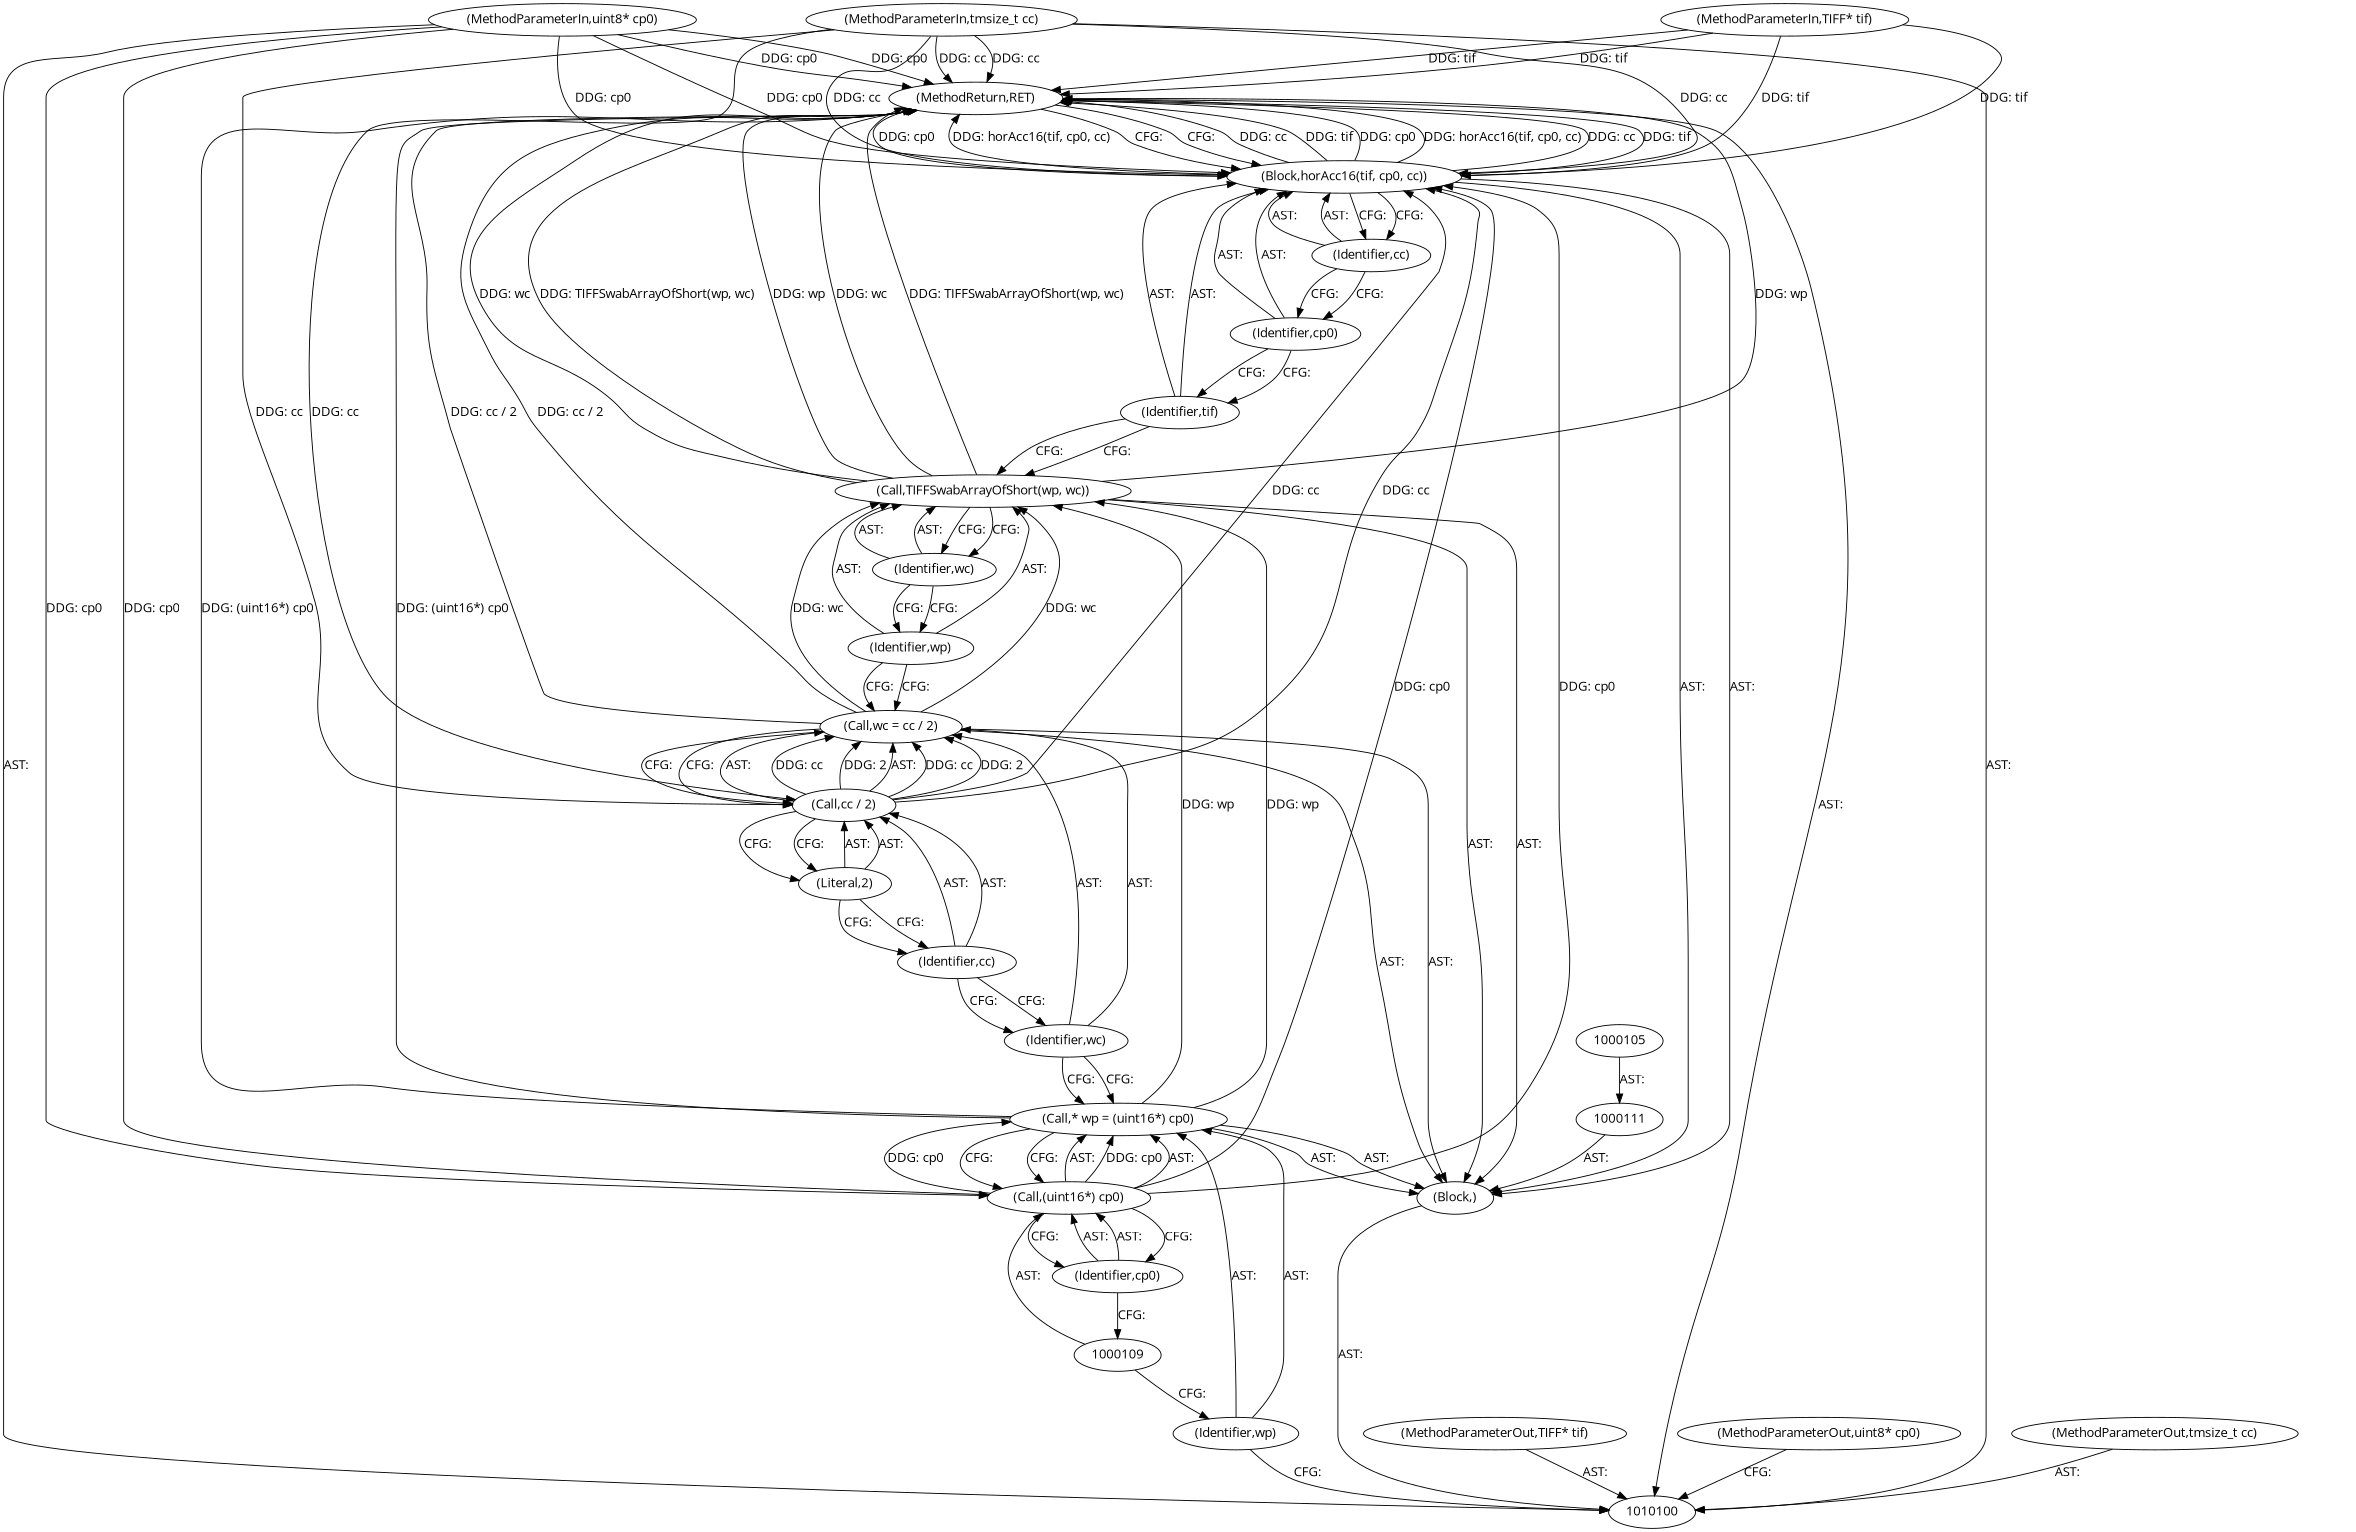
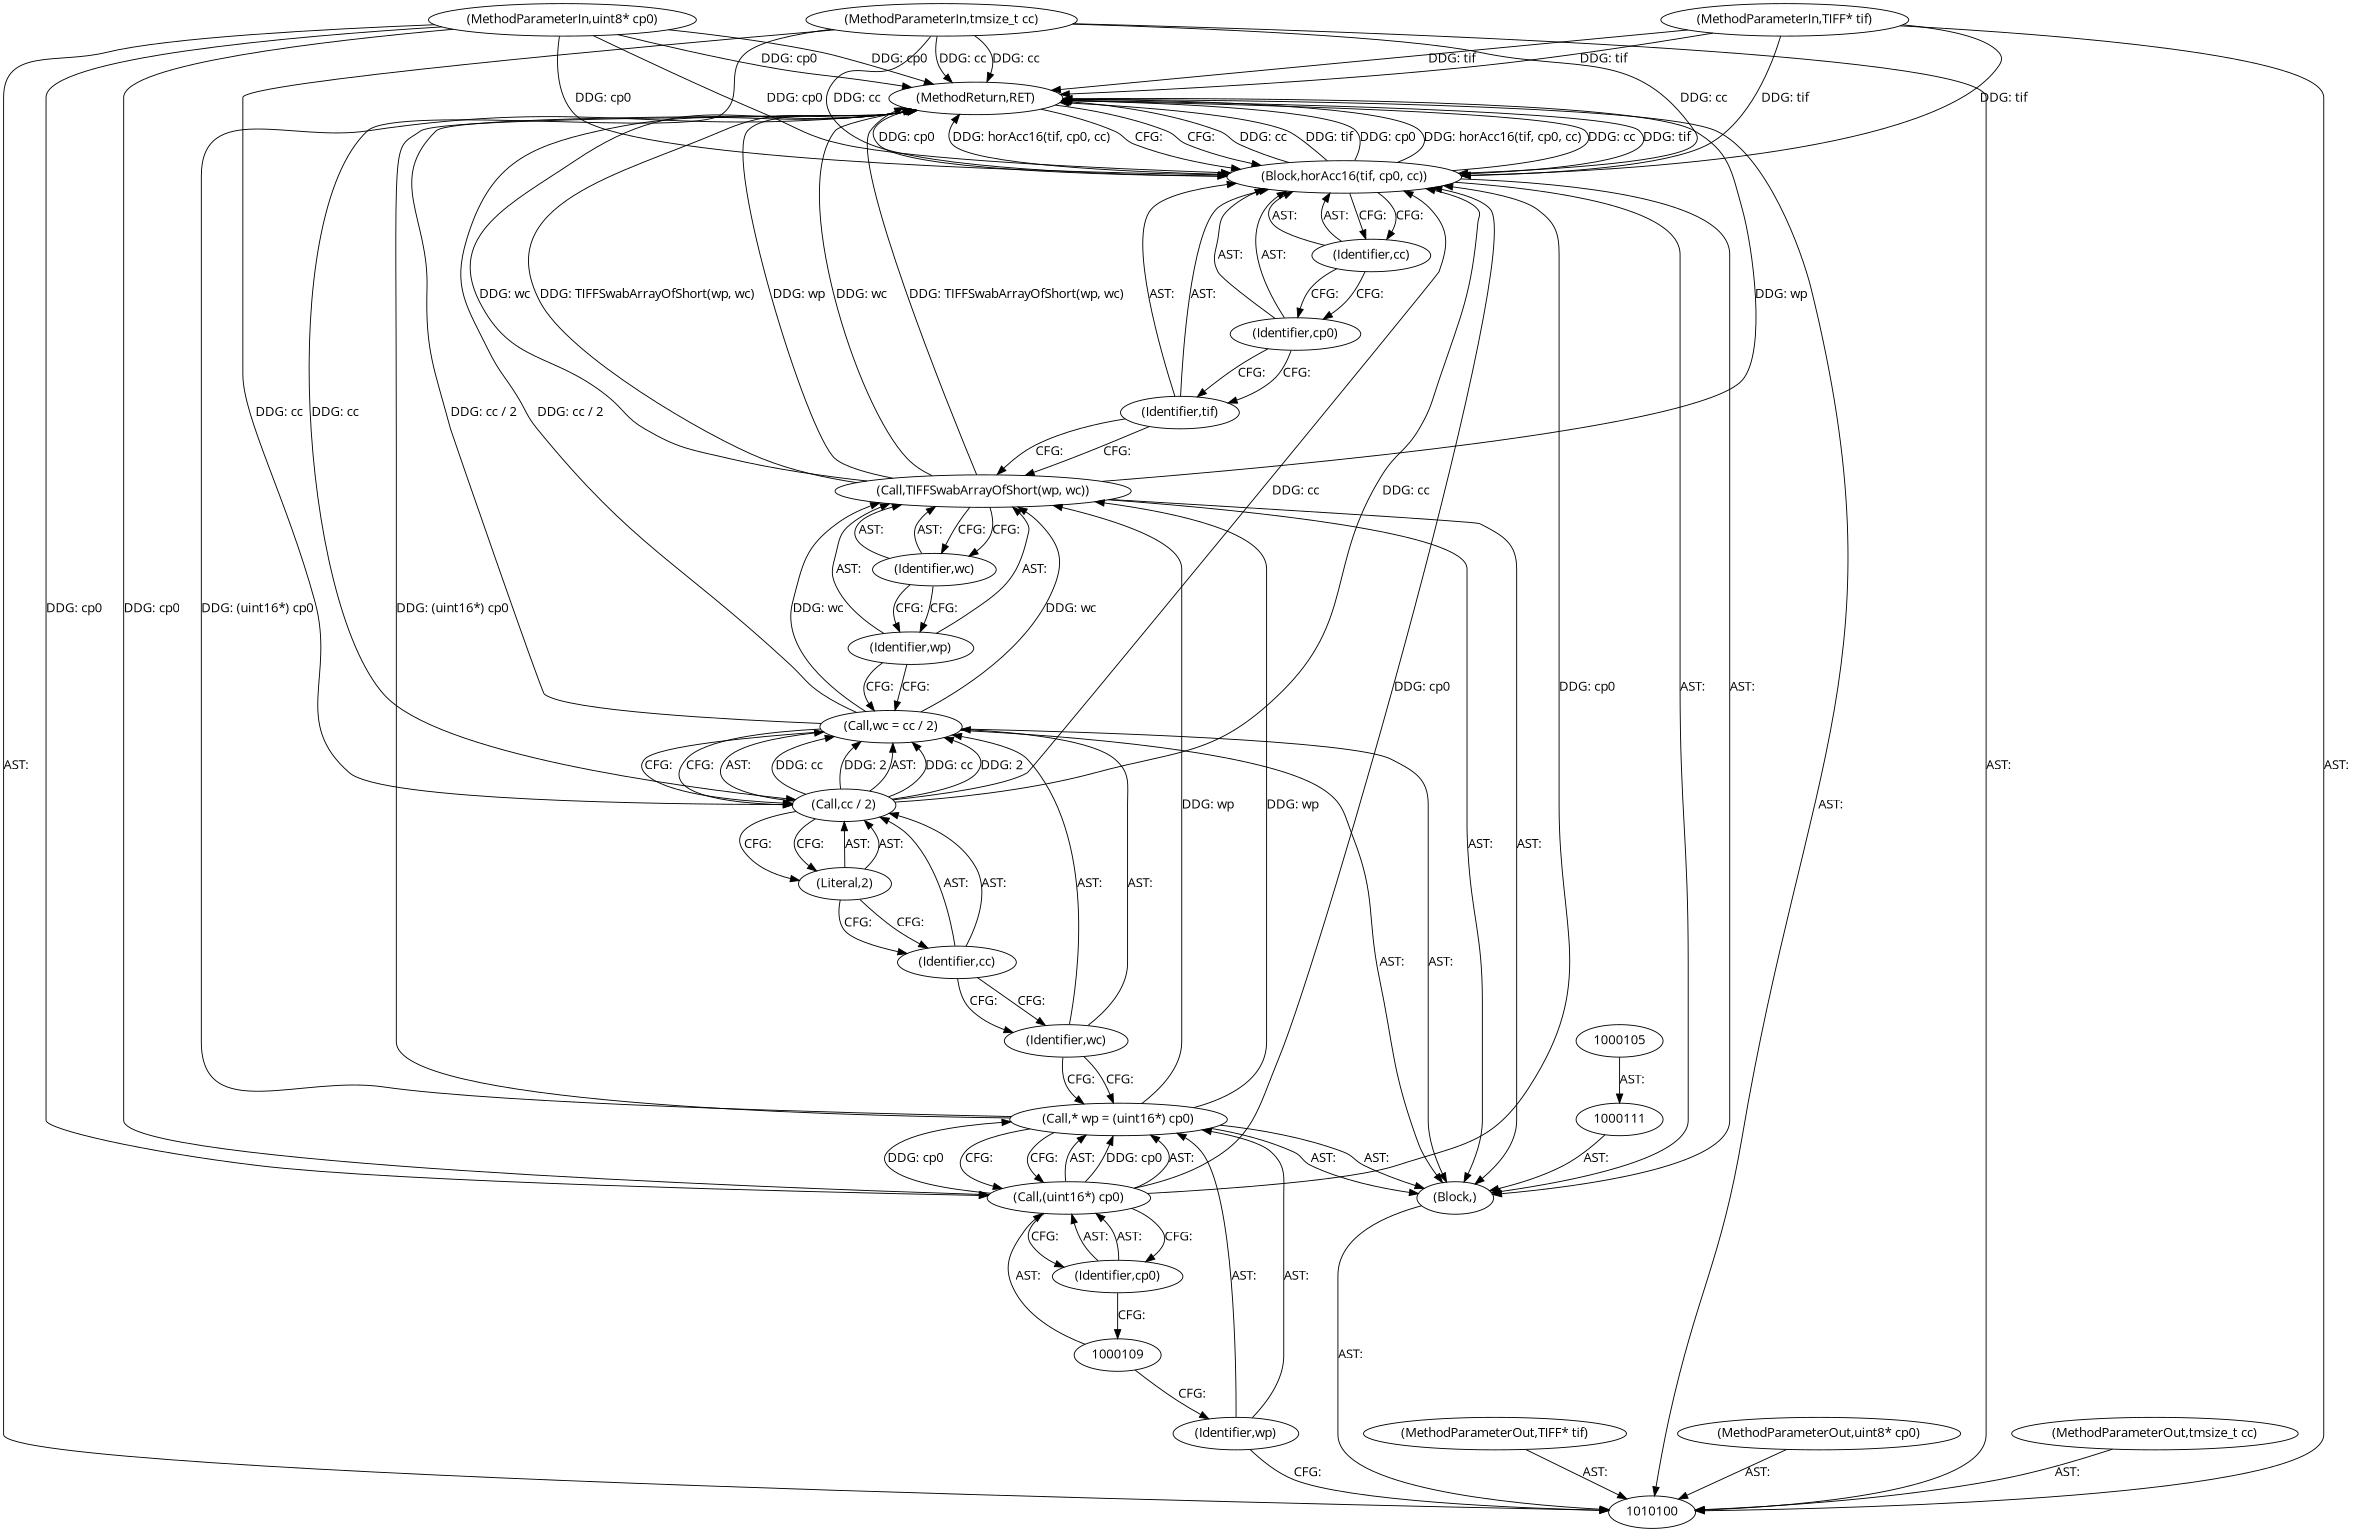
edge "(MethodParameterIn,TIFF* tif)" -> "1010100": added, label "AST:"
edge "(MethodParameterOut,uint8* cp0)" -> "1010100": label "CFG: " -> "AST: "
